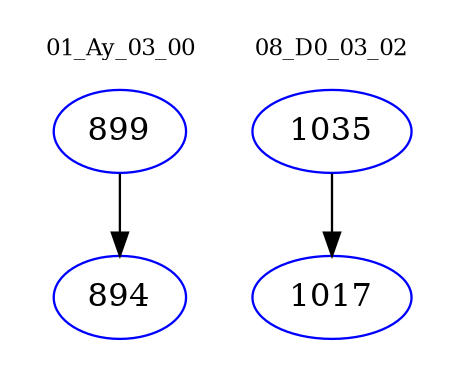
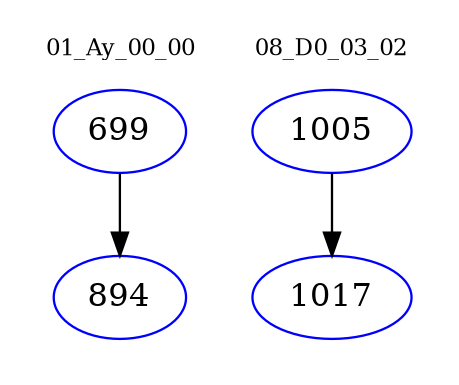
cluster "01_Ay_03_00": label "01_Ay_03_00" -> "01_Ay_00_00"
node "899": label "899" -> "699"
node "1035": label "1035" -> "1005"
